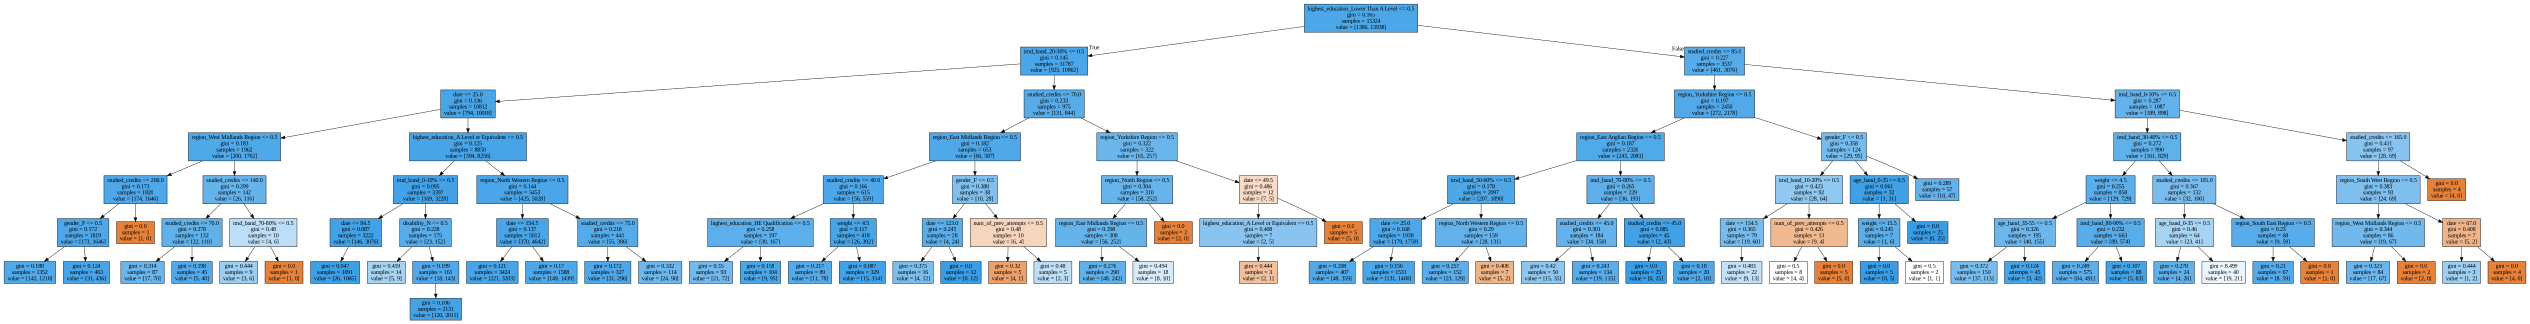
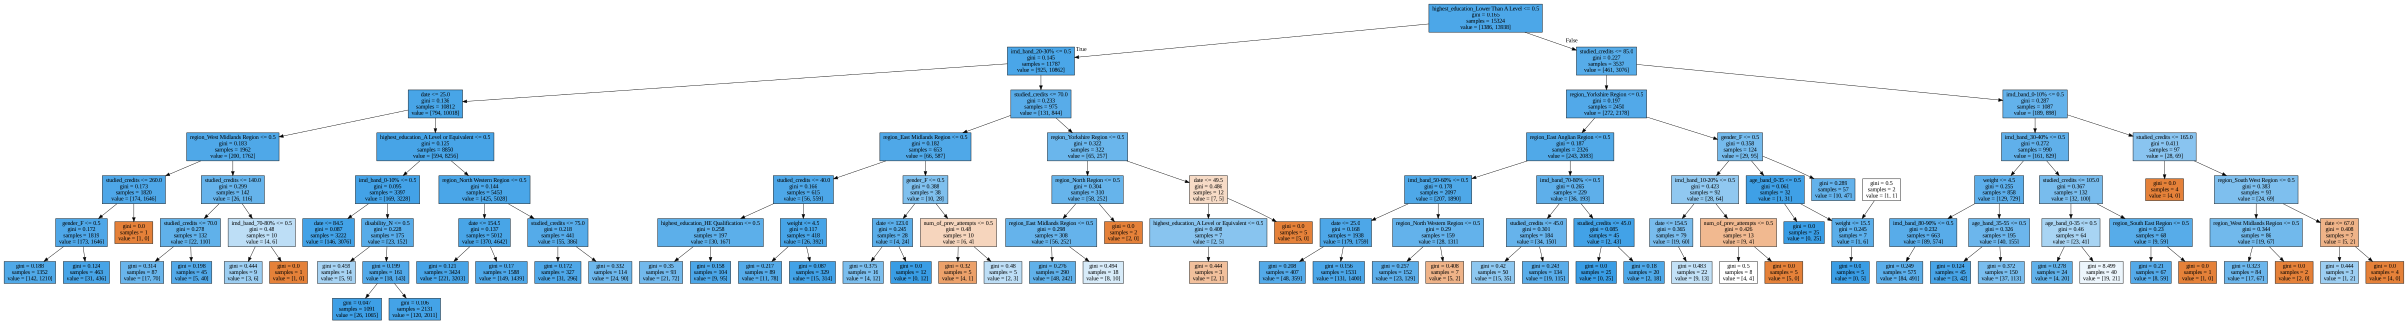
edge "date <= 84.5 gini = 0.087 samples = 3222 value = [146, 3076]" -> "gini = 0.047 samples = 1091 value = [26, 1065]": now "gini = 0.199 samples = 161 value = [18, 143]" -> "gini = 0.047 samples = 1091 value = [26, 1065]"
edge "weight <= 15.5 gini = 0.245 samples = 7 value = [1, 6]" -> "gini = 0.5 samples = 2 value = [1, 1]": reversed
node "gini = 0.124 attempts = 45 value = [3, 42]": label "gini = 0.124 attempts = 45 value = [3, 42]" -> "gini = 0.124 samples = 45 value = [3, 42]"
node "gini = 0.107 samples = 88 value = [5, 83]": removed
